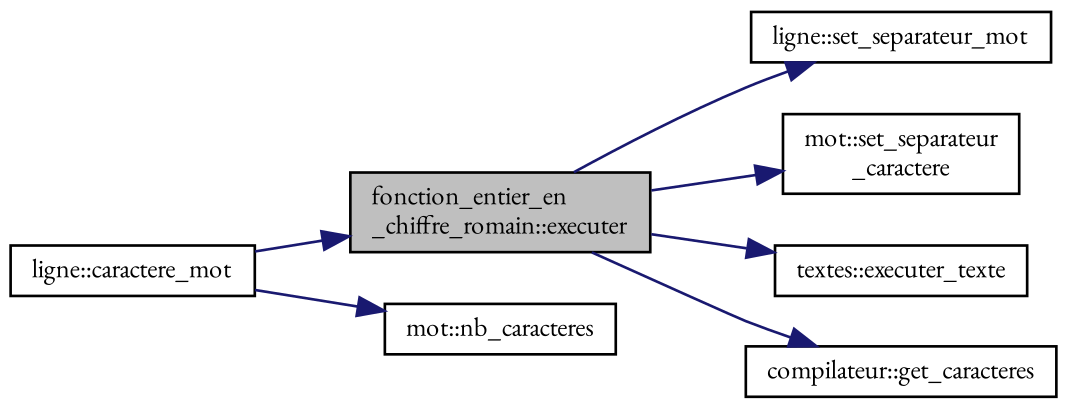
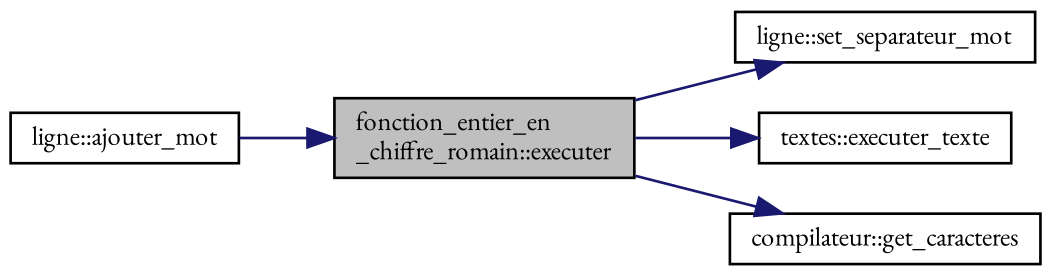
node "mot::set_separateur _caractere": removed
node "ligne::caractere_mot": label "ligne::caractere_mot" -> "ligne::ajouter_mot"
node "mot::nb_caracteres": removed
